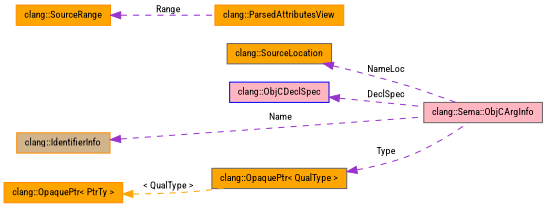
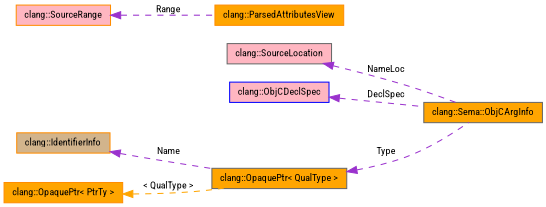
node "clang::SourceRange": fillcolor orange -> lightpink
node "clang::SourceLocation": fillcolor orange -> lightpink
node "clang::Sema::ObjCArgInfo": fillcolor lightpink -> orange
edge "clang::Sema::ObjCArgInfo" -> "clang::IdentifierInfo": now "clang::OpaquePtr< QualType >" -> "clang::IdentifierInfo"
